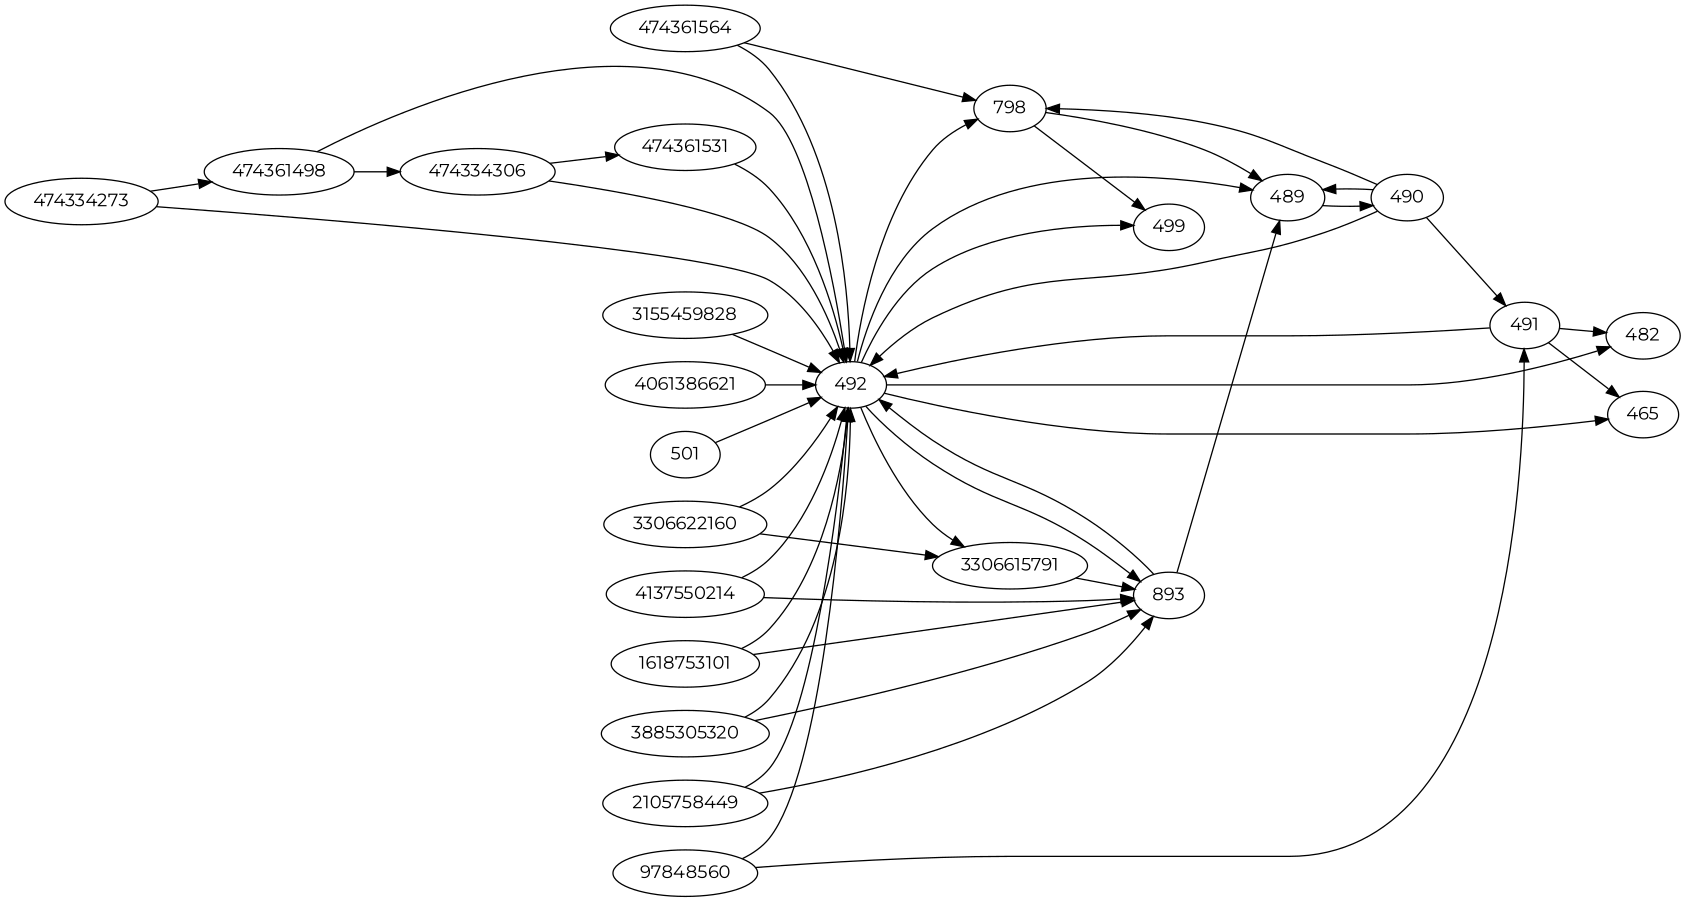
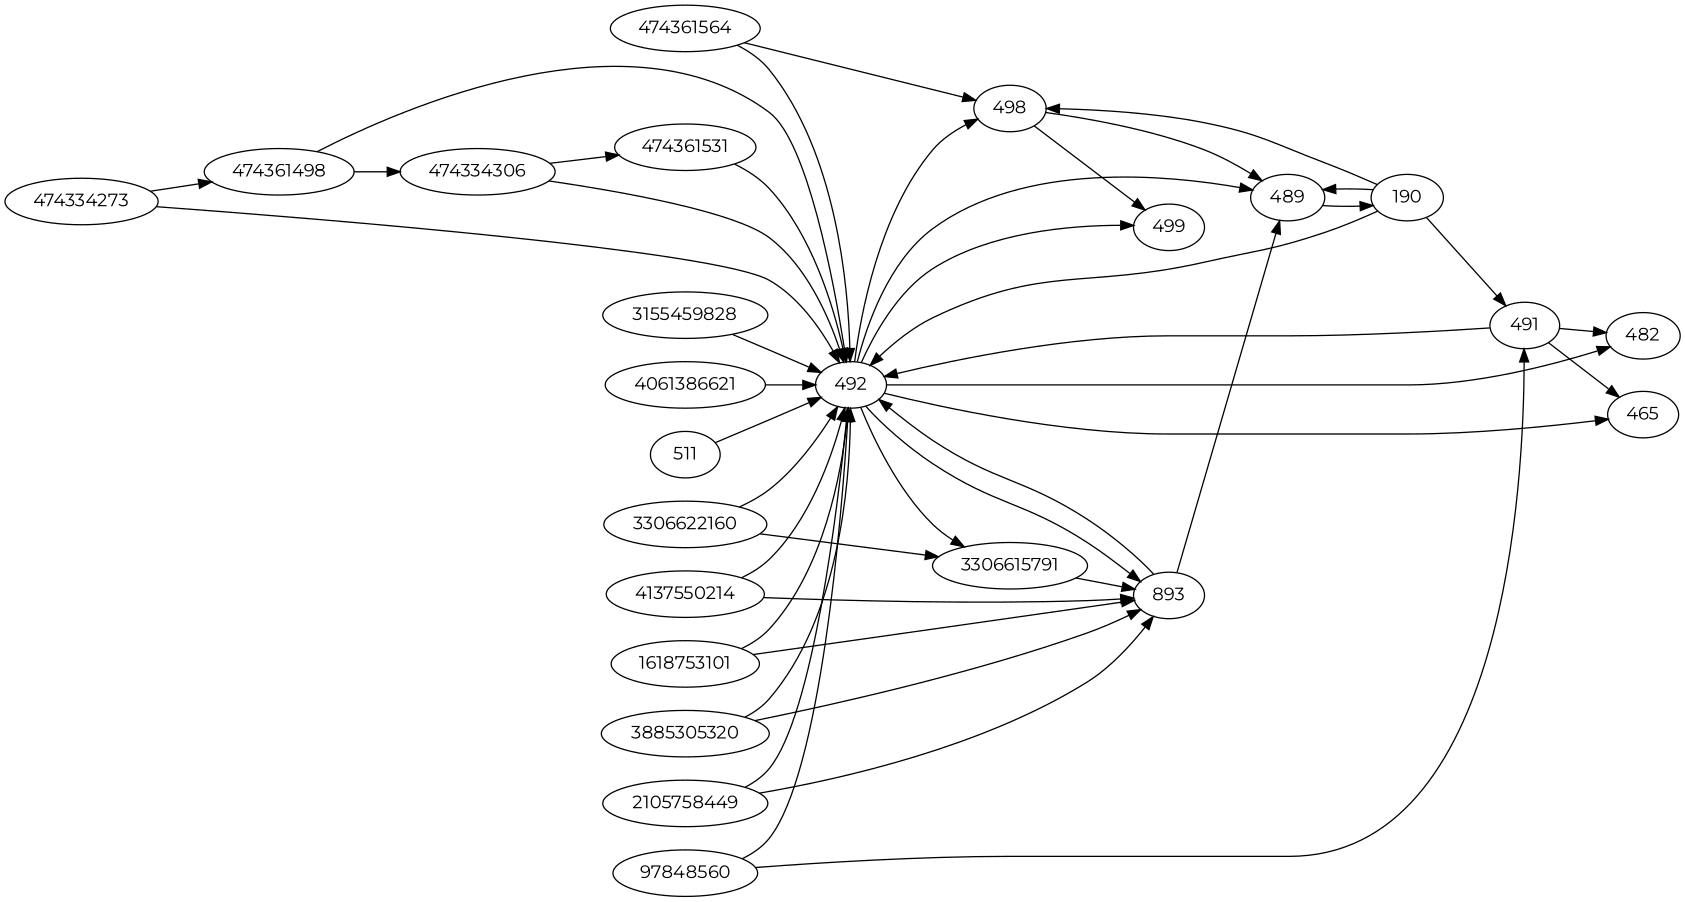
node "798": label "798" -> "498"
node "490": label "490" -> "190"
node "501": label "501" -> "511"
